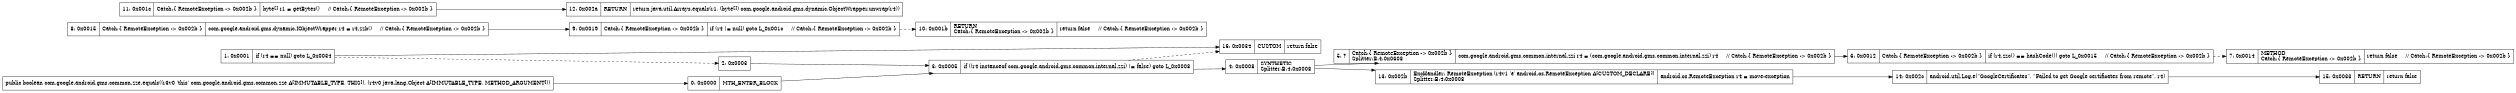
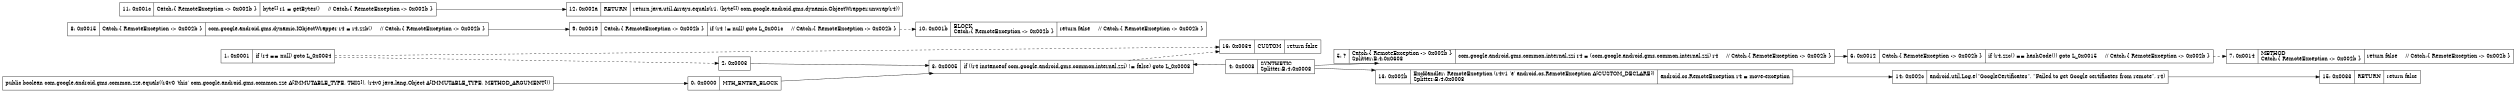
node "10: 0x001b": text "RETURN" -> "BLOCK"
edge "1: 0x0001" -> "16: 0x0034": style solid -> dashed
edge "3: 0x0005" -> "4: 0x0008": reversed
